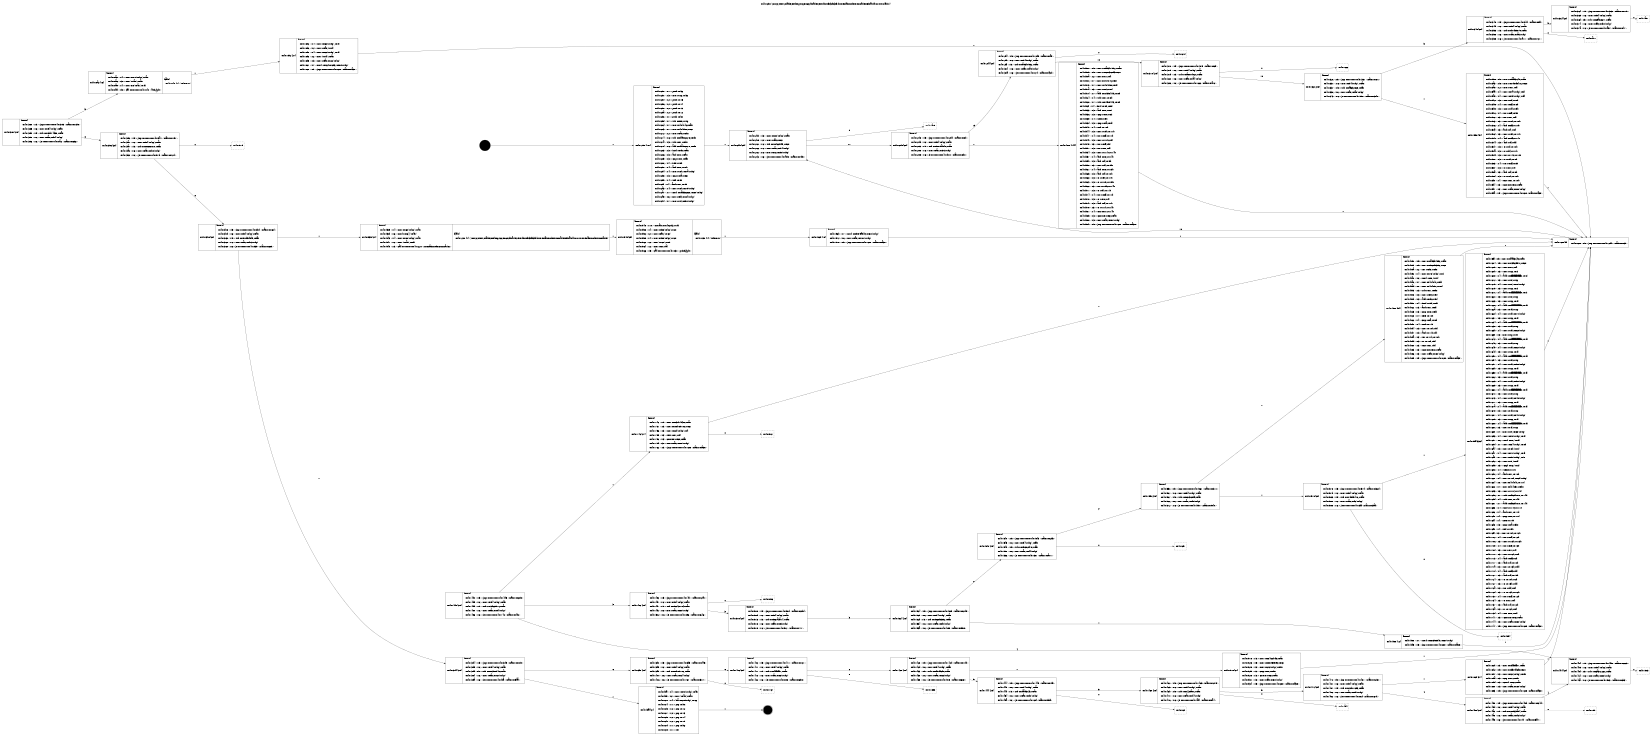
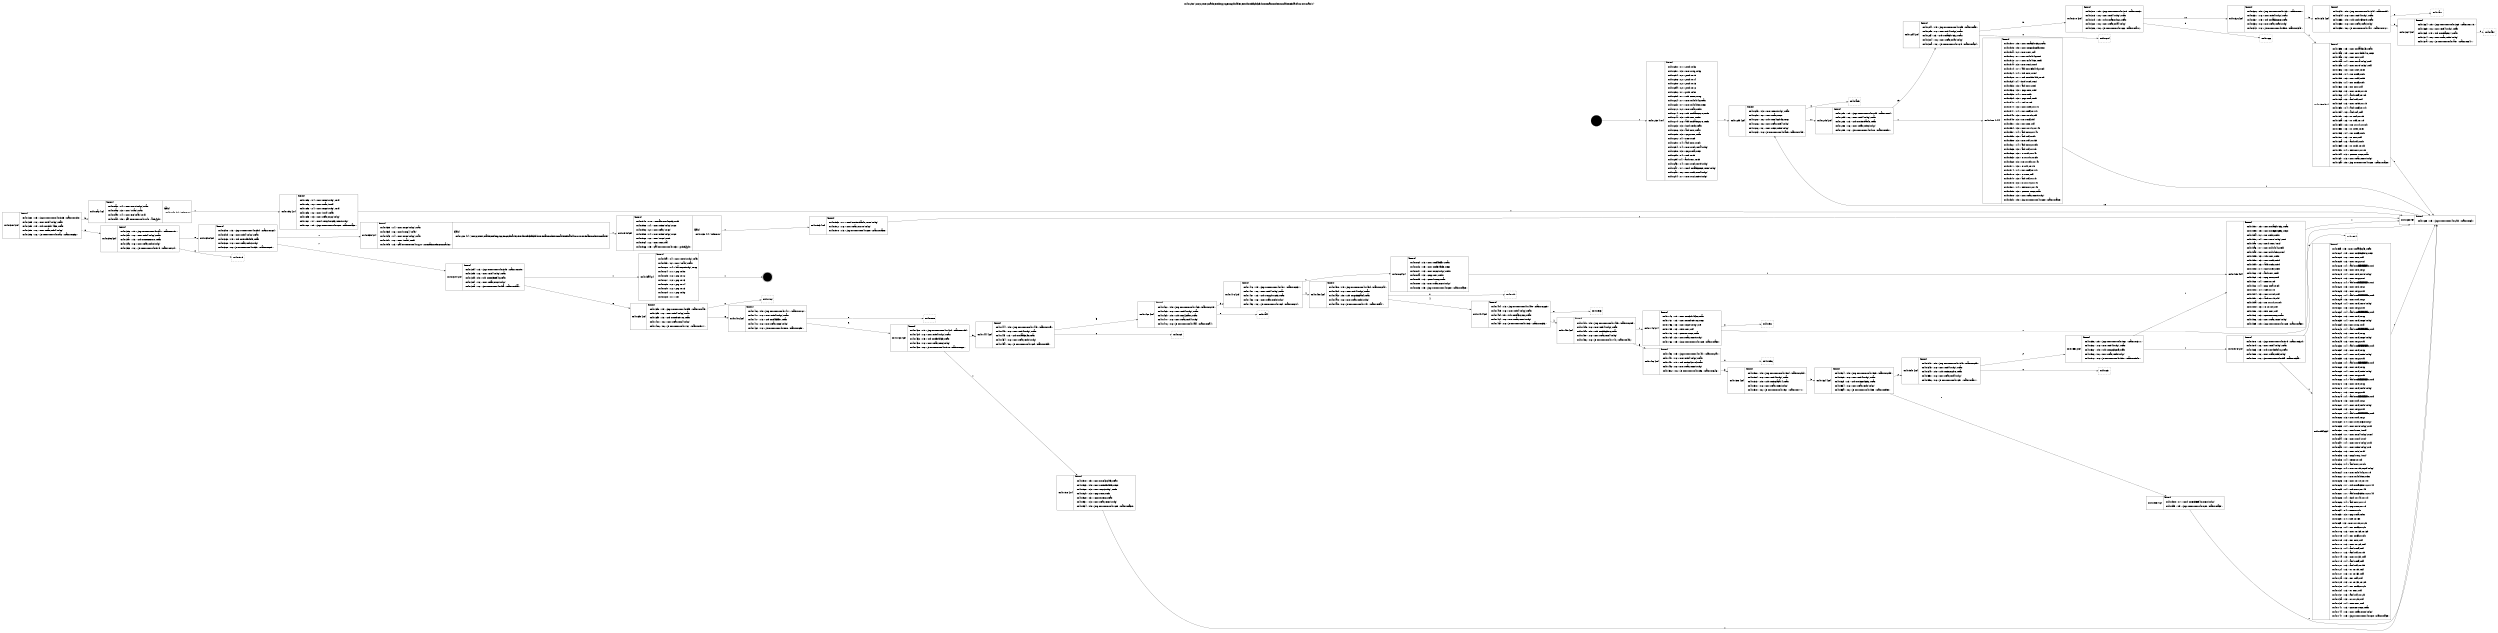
edge "0x4018cd [27]" -> "0x401c8e [5]": now "0x4018cd [27]" -> "0x401b90 [94]"
edge "0x4014d0 [28]" -> "0x4014b4 [28]": reversed
